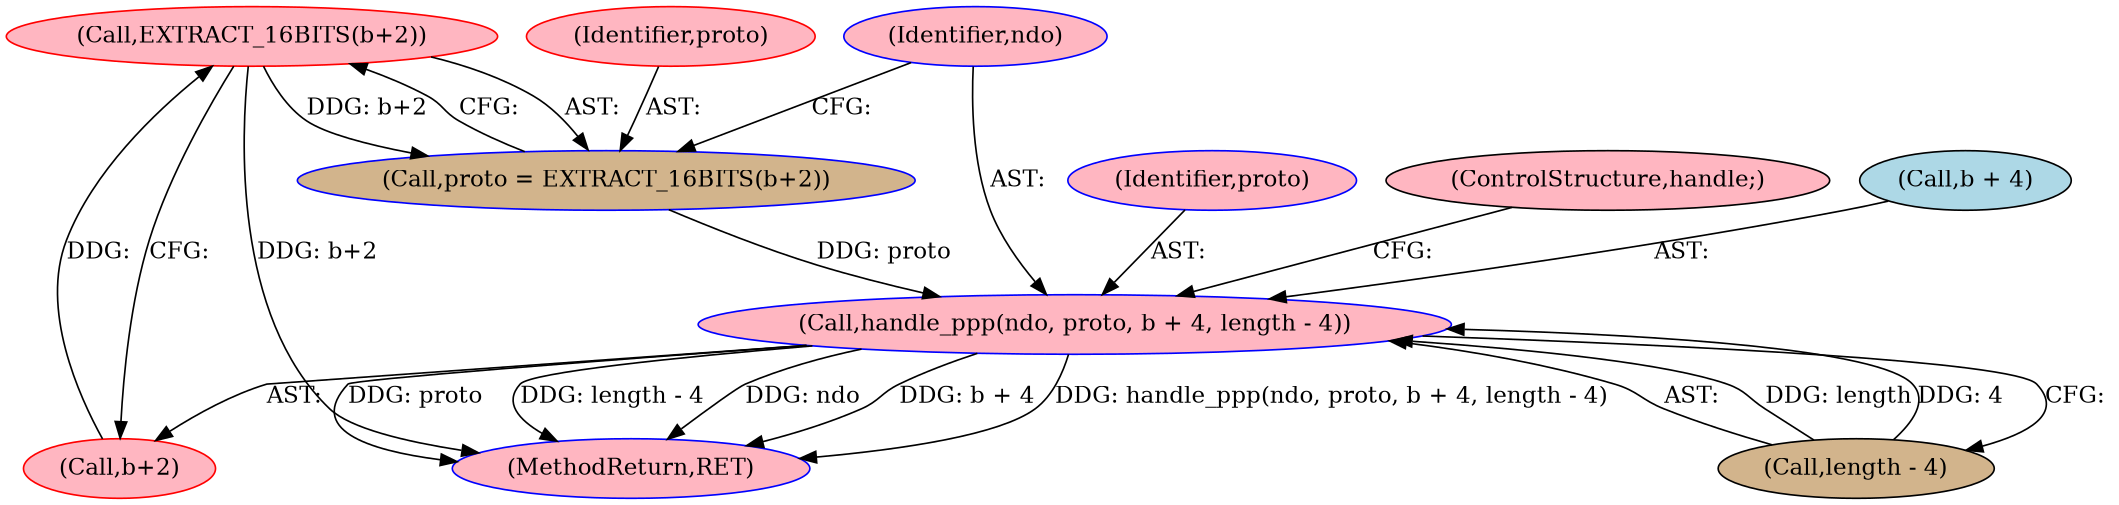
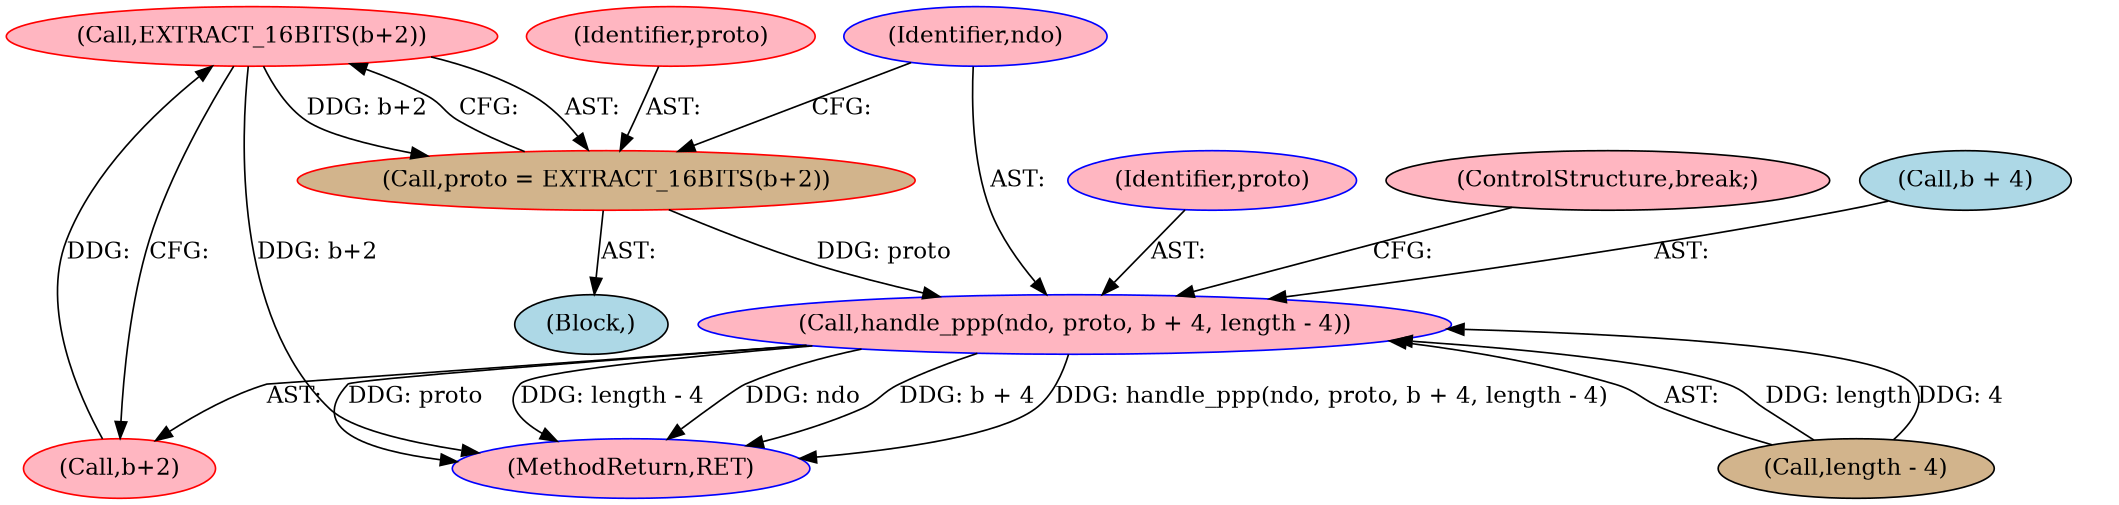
node "(Call,proto = EXTRACT_16BITS(b+2))": color blue -> red
node "(ControlStructure,handle;)": label "(ControlStructure,handle;)" -> "(ControlStructure,break;)"
node "(Block,)": added
edge "(Call,handle_ppp(ndo, proto, b + 4, length - 4))" -> "(Call,length - 4)": removed, label "CFG:"
